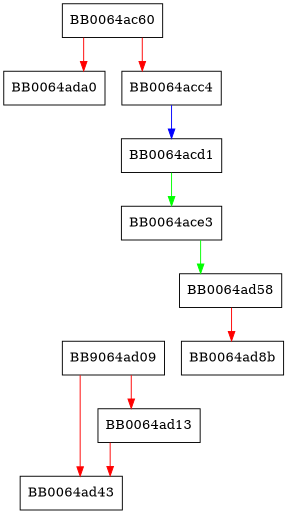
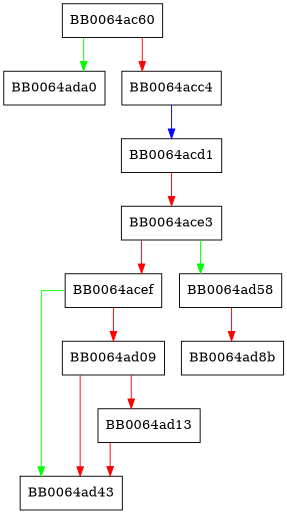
edge "BB0064ac60" -> "BB0064ada0": color red -> green
edge "BB0064acd1" -> "BB0064ace3": color green -> red
node "BB0064acef": added
node "BB9064ad09": label "BB9064ad09" -> "BB0064ad09"
